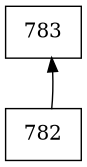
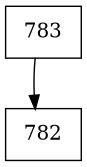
edge "782" -> "783": reversed
